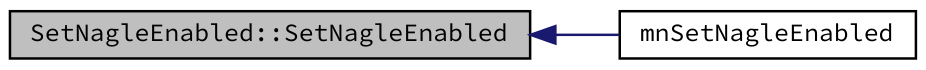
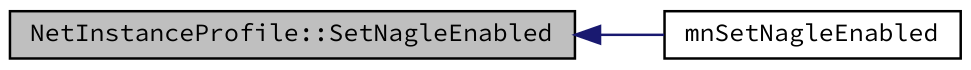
node "SetNagleEnabled::SetNagleEnabled": label "SetNagleEnabled::SetNagleEnabled" -> "NetInstanceProfile::SetNagleEnabled"
